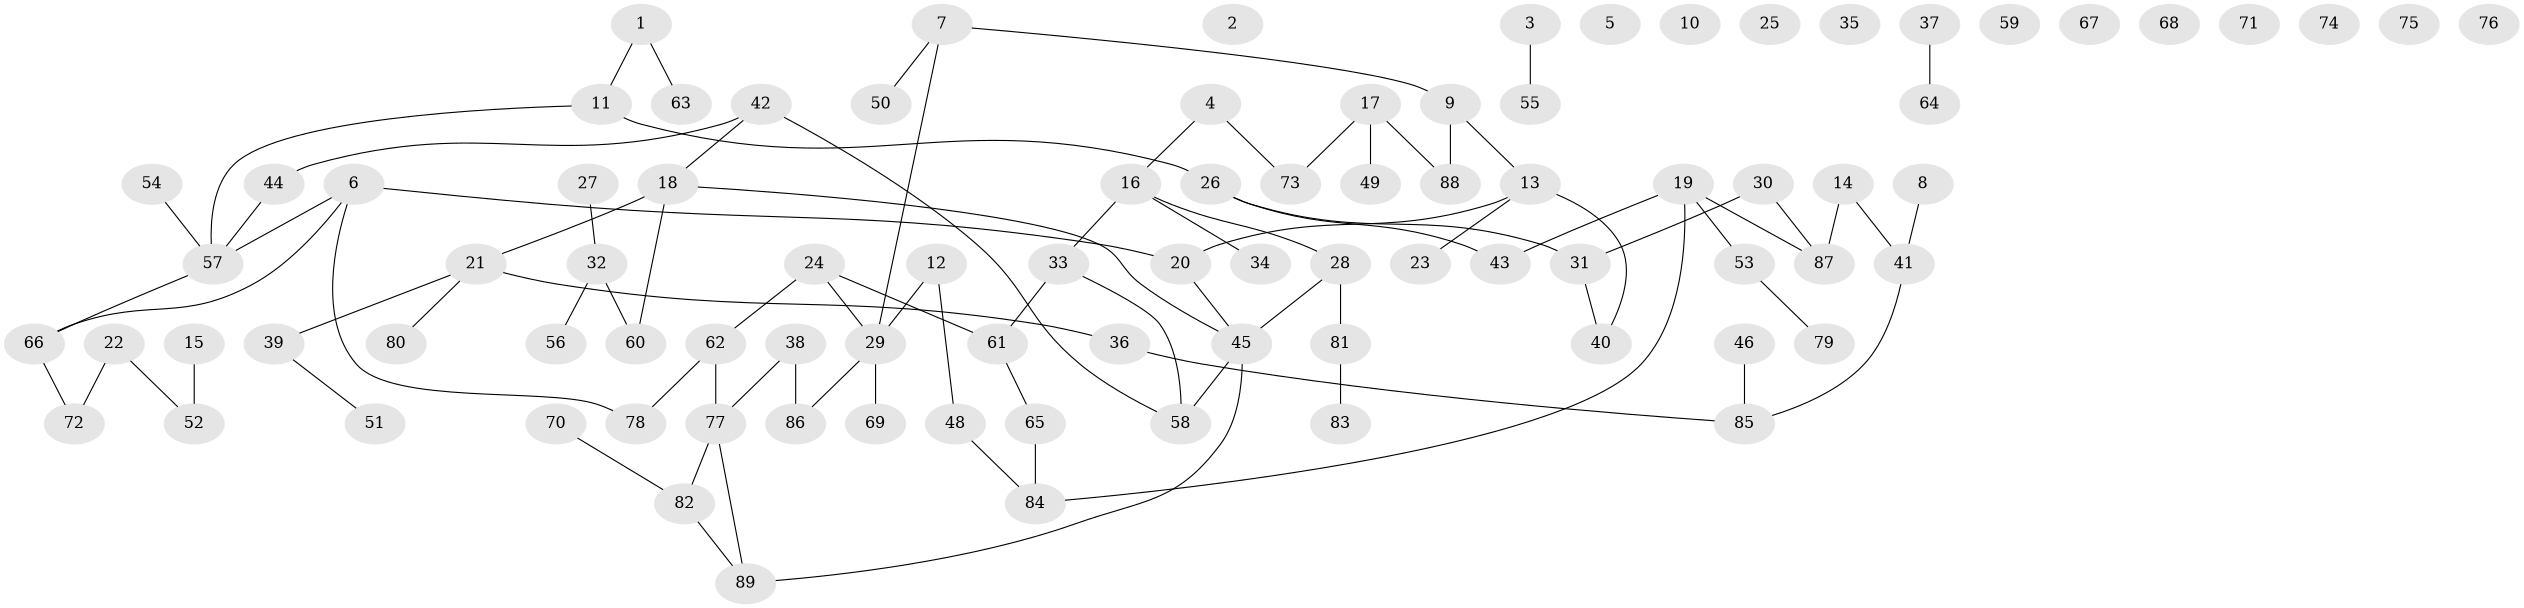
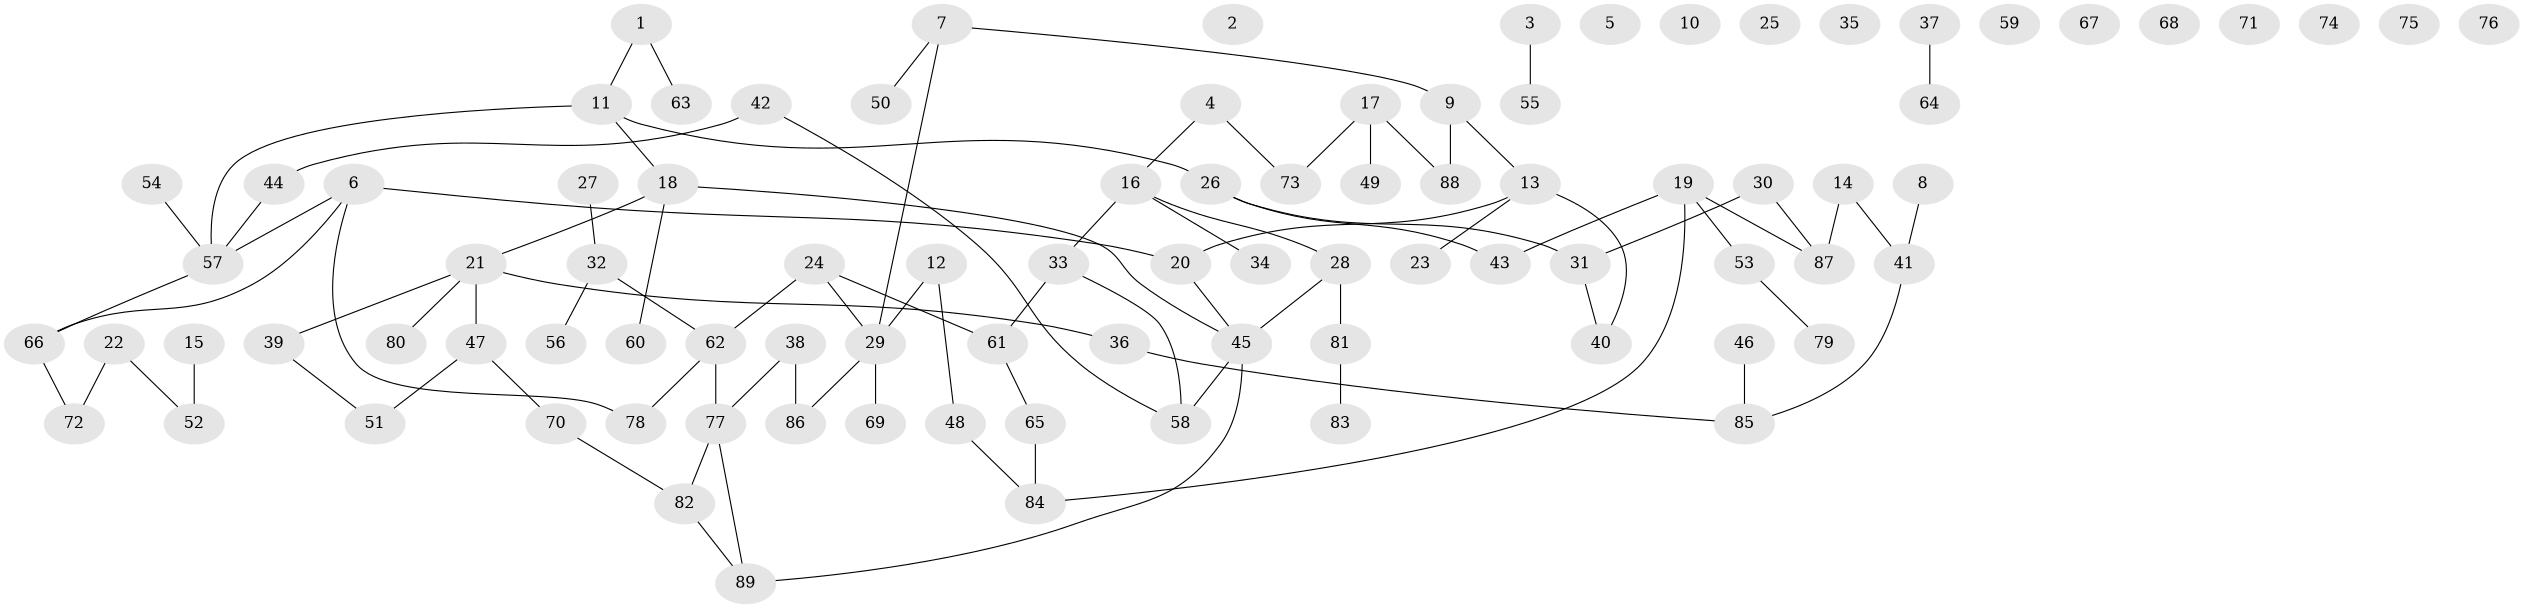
edge "42" -- "18": now "11" -- "18"
edge "32" -- "60": now "32" -- "62"
node "47": added
